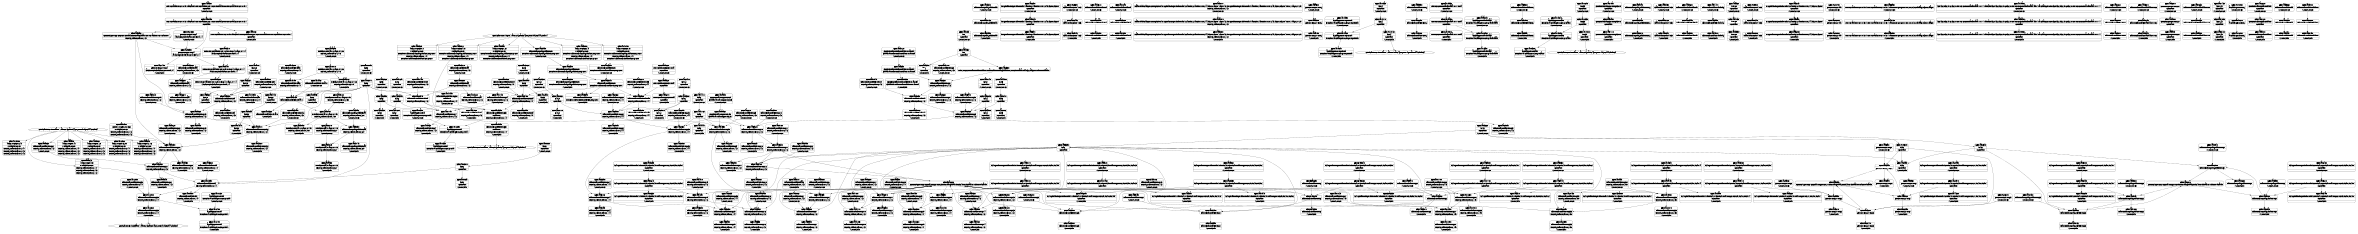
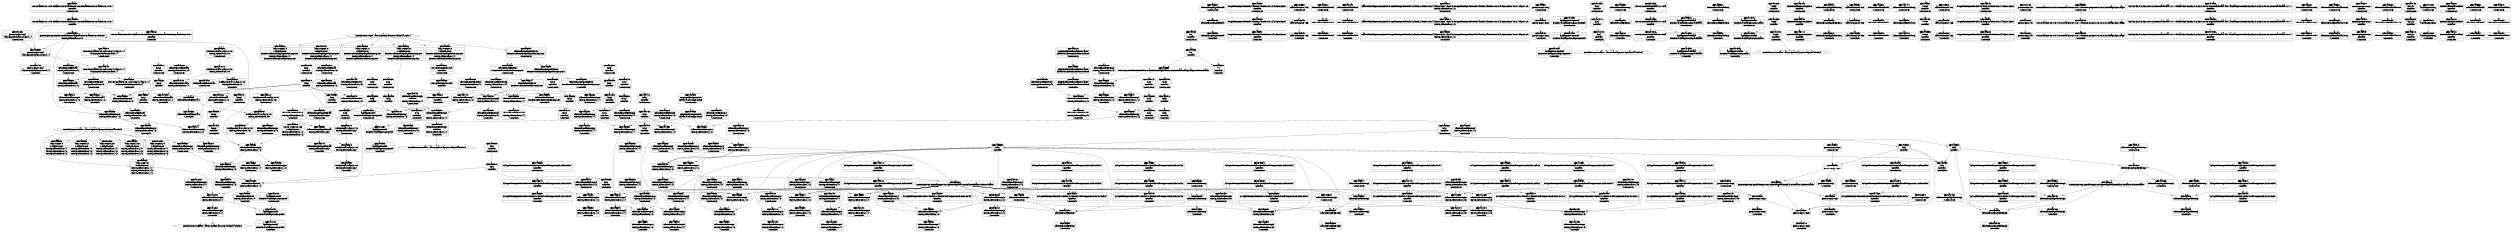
node "CE0x4ad24a0": removed
node "CE0x4afae10": text "selinux_xfrm_delete:faa6" -> "selinux_xfrm_delete:tmp6"
